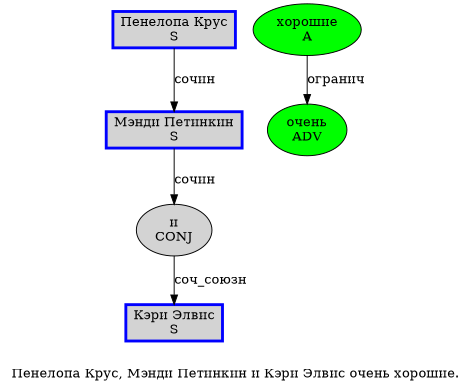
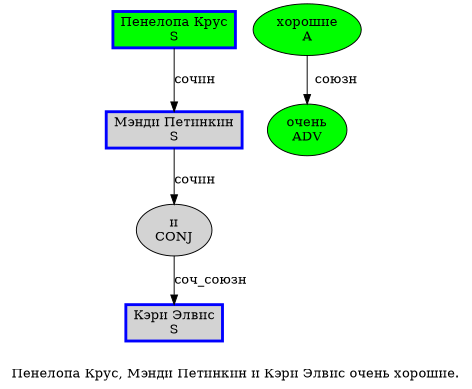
node "Пенелопа Крус S": fillcolor lightgray -> green
edge "хорошие A" -> "очень ADV": label "огранич" -> "союзн"
